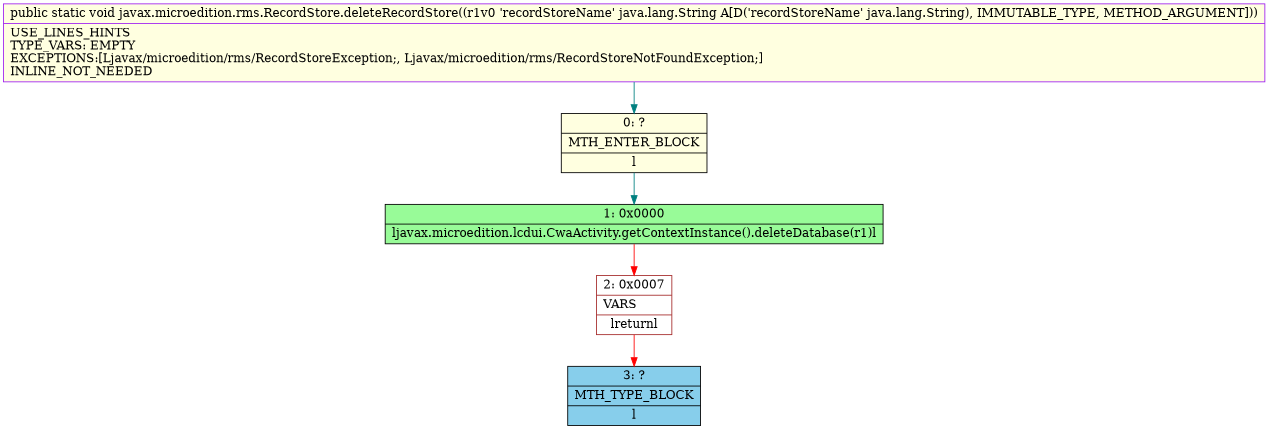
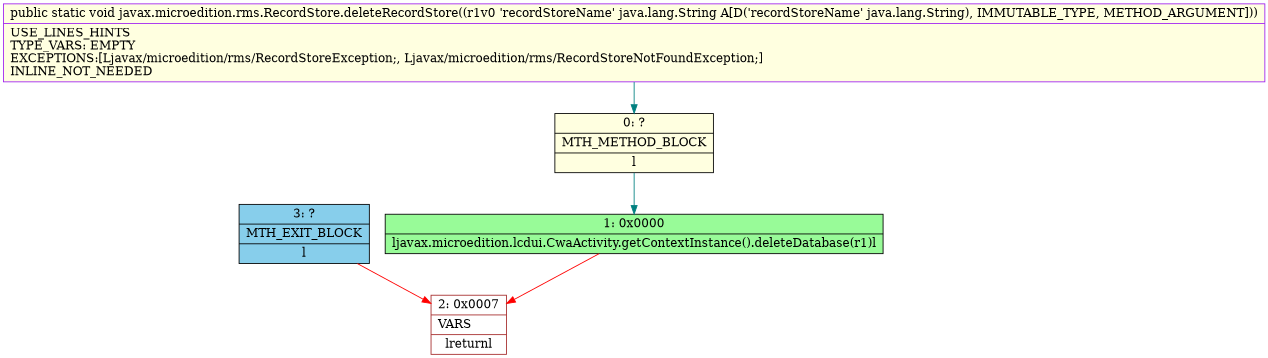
node "0: ?": text "MTH_ENTER_BLOCK" -> "MTH_METHOD_BLOCK"
edge "2: 0x0007" -> "3: ?": reversed
node "3: ?": text "MTH_TYPE_BLOCK" -> "MTH_EXIT_BLOCK"
